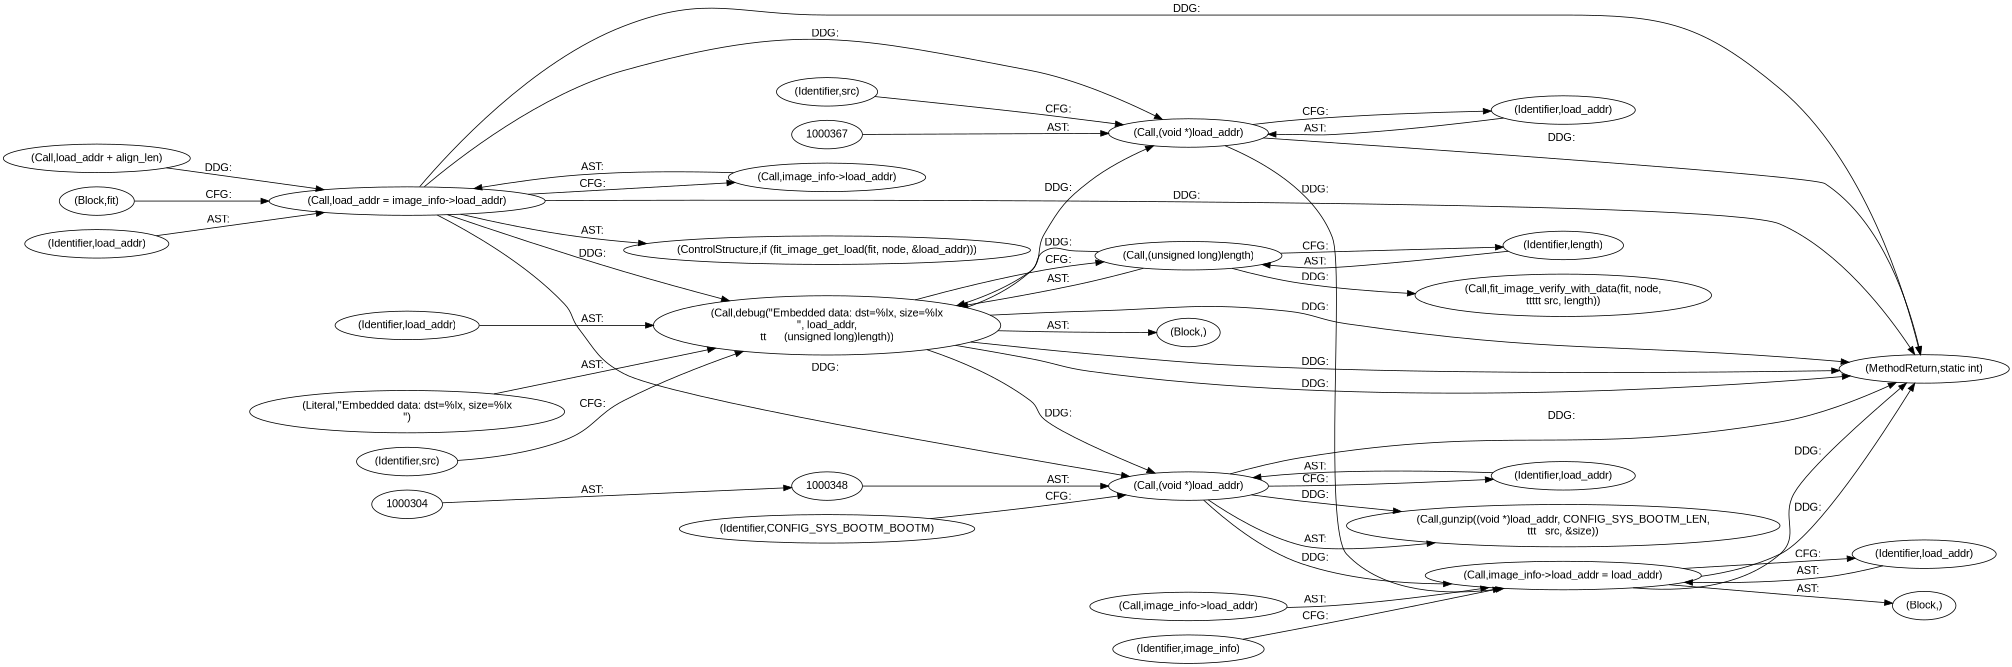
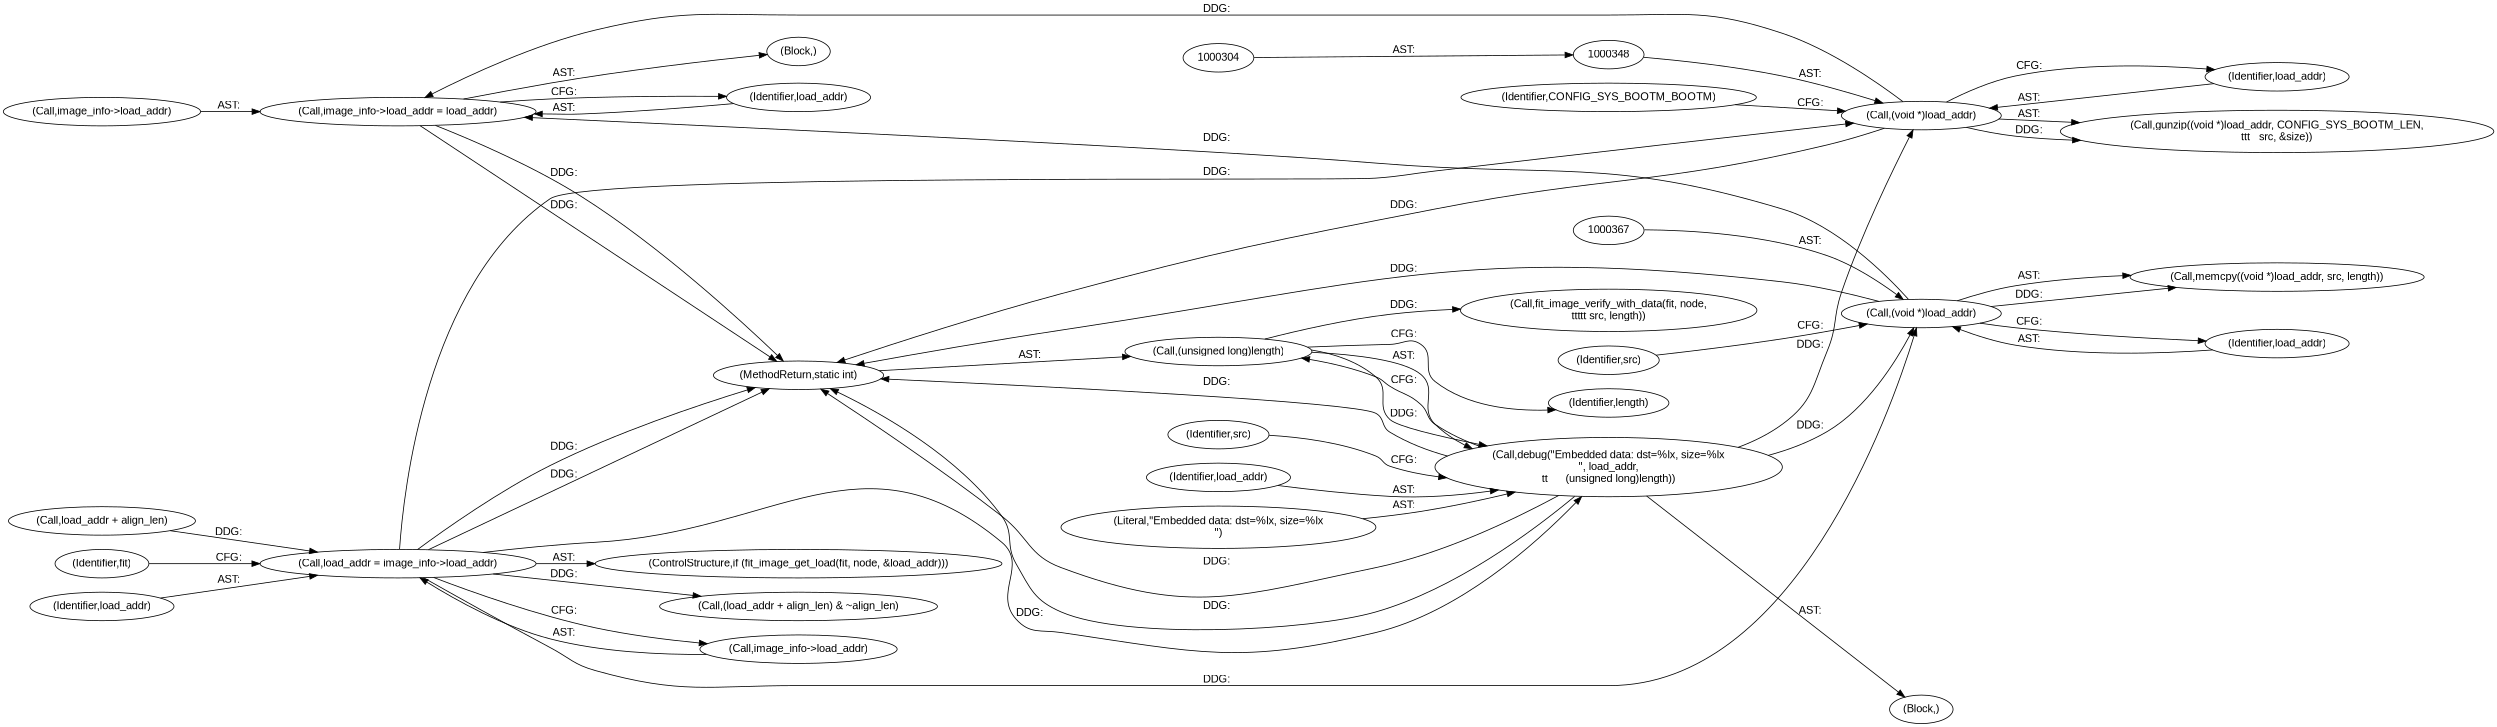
node "(Block,fit)": label "(Block,fit)" -> "(Identifier,fit)"
edge "(Identifier,length)" -> "(Call,(unsigned long)length)": now "(MethodReturn,static int)" -> "(Call,(unsigned long)length)"
node "(Call,memcpy((void *)load_addr, src, length))": added
node "(Call,(load_addr + align_len) & ~align_len)": added
node "(Identifier,image_info)": removed
